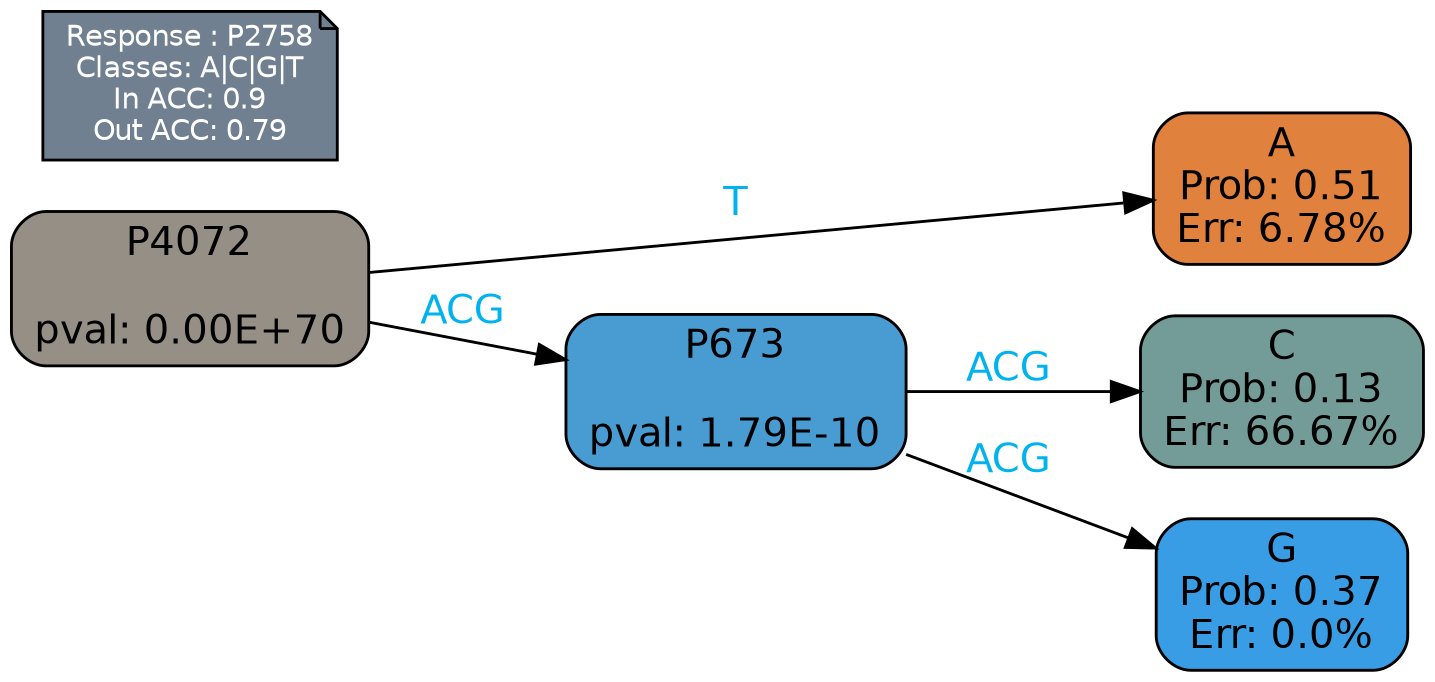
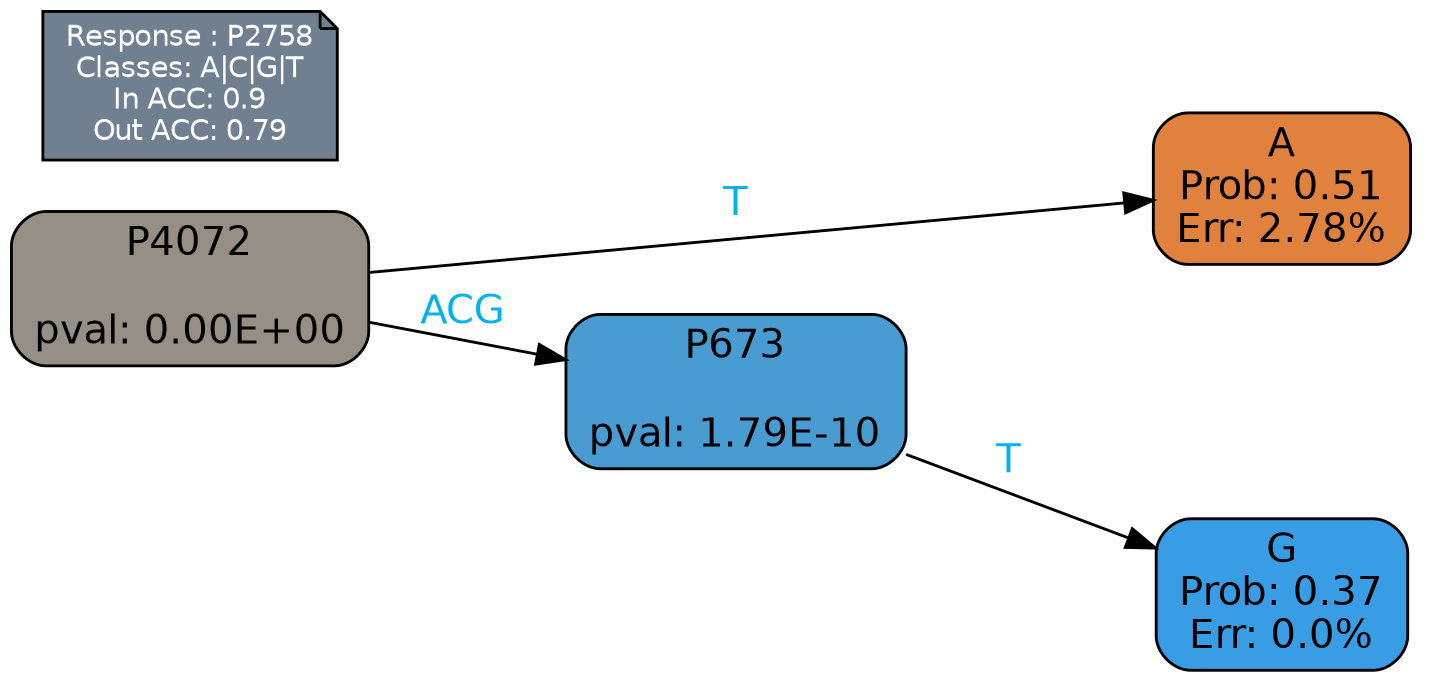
node "A Prob: 0.51 Err: 6.78%": label "A Prob: 0.51 Err: 6.78%" -> "A Prob: 0.51 Err: 2.78%"
node "P4072 pval: 0.00E+70": label "P4072 pval: 0.00E+70" -> "P4072 pval: 0.00E+00"
node "C Prob: 0.13 Err: 66.67%": removed
edge "P673 pval: 1.79E-10" -> "G Prob: 0.37 Err: 0.0%": label "ACG" -> "T"
